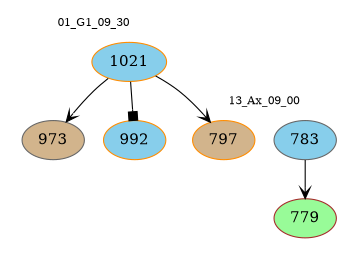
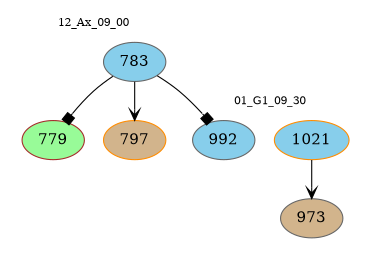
edge "1021" -> "992": now "783" -> "992"
edge "1021" -> "797": now "783" -> "797"
cluster "13_Ax_09_00": label "13_Ax_09_00" -> "12_Ax_09_00"
node "992": color darkorange -> gray40
edge "783" -> "779": arrowhead vee -> box
